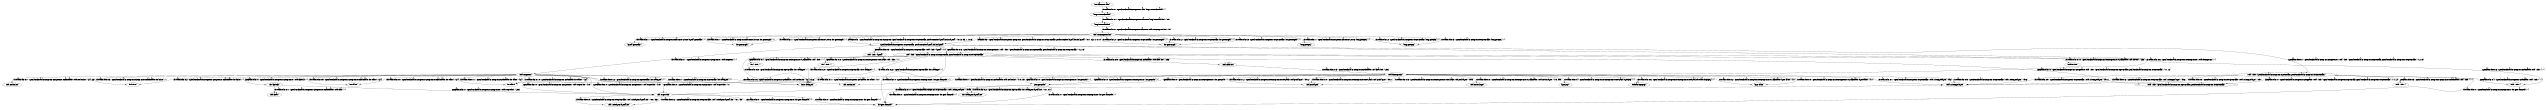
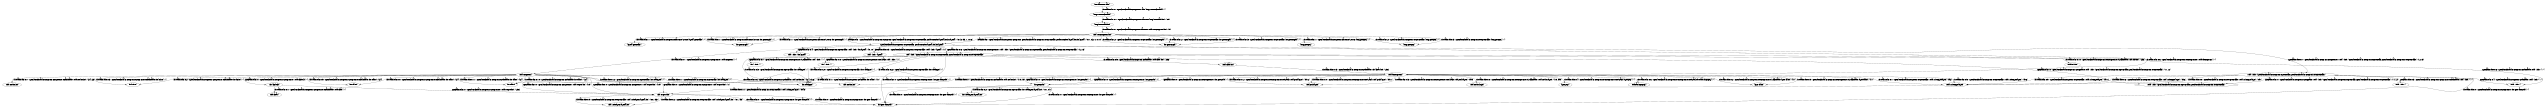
node "void <init>(int,byte[])": added
node "inst readByte()": label "inst readByte()" -> "int readByte()"
node "spec getCode()": label "spec getCode()" -> "int getCode()"
edge "void output(int)" -> "void writeByte(byte)": reversed
